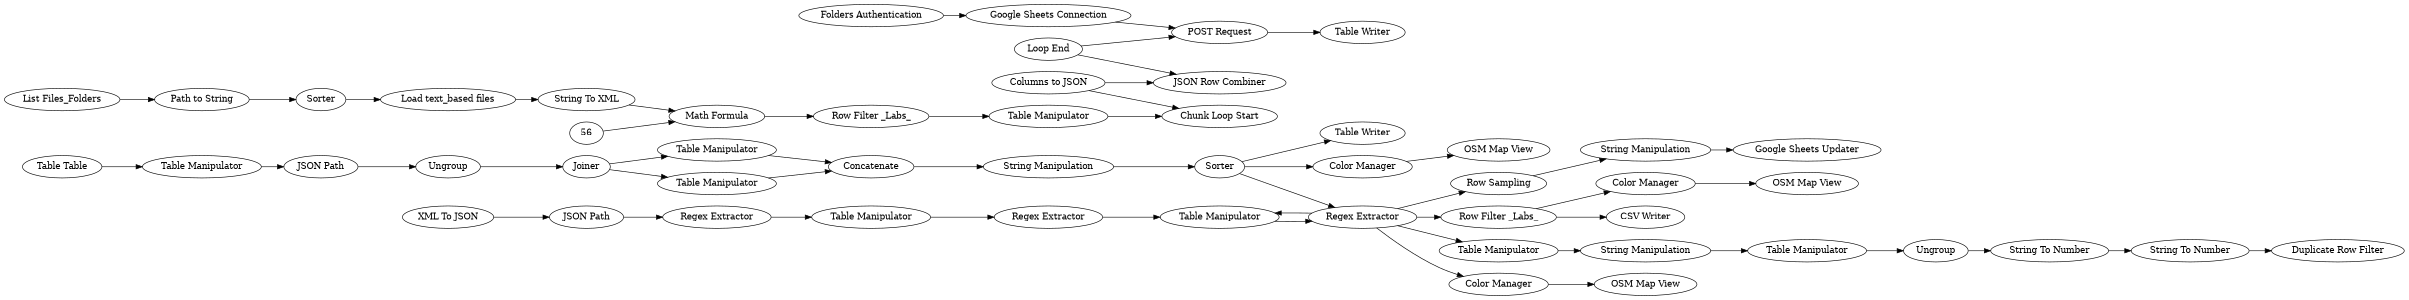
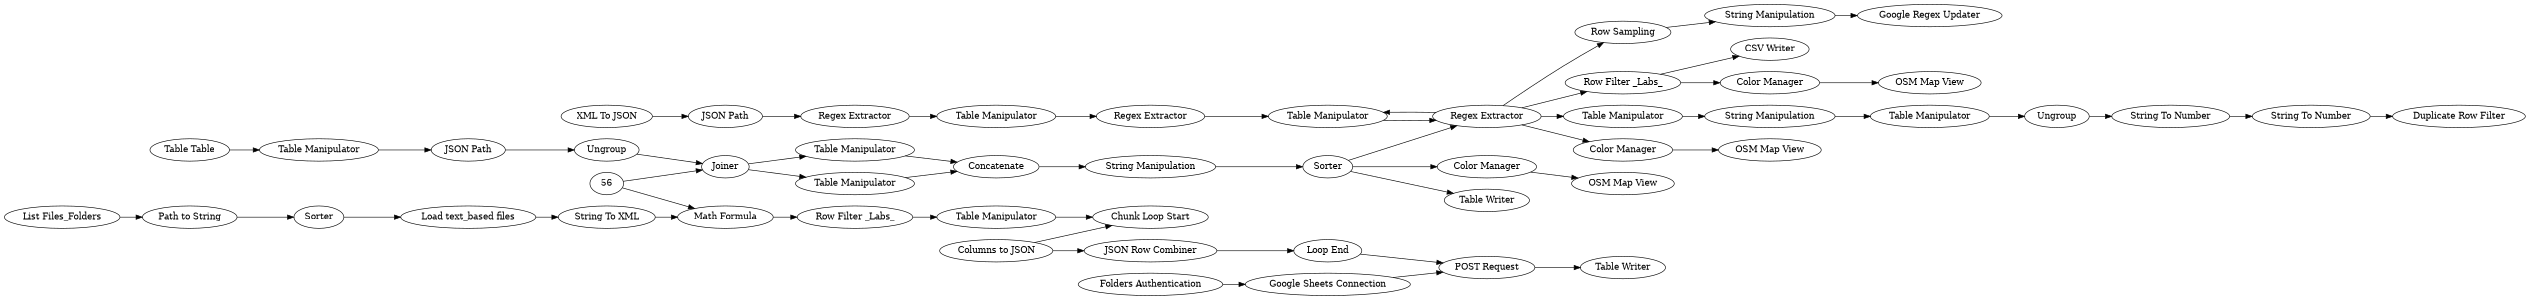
edge "Loop End" -> "JSON Row Combiner": reversed
node "Google Sheets Updater": label "Google Sheets Updater" -> "Google Regex Updater"
edge "56" -> "Joiner": added
